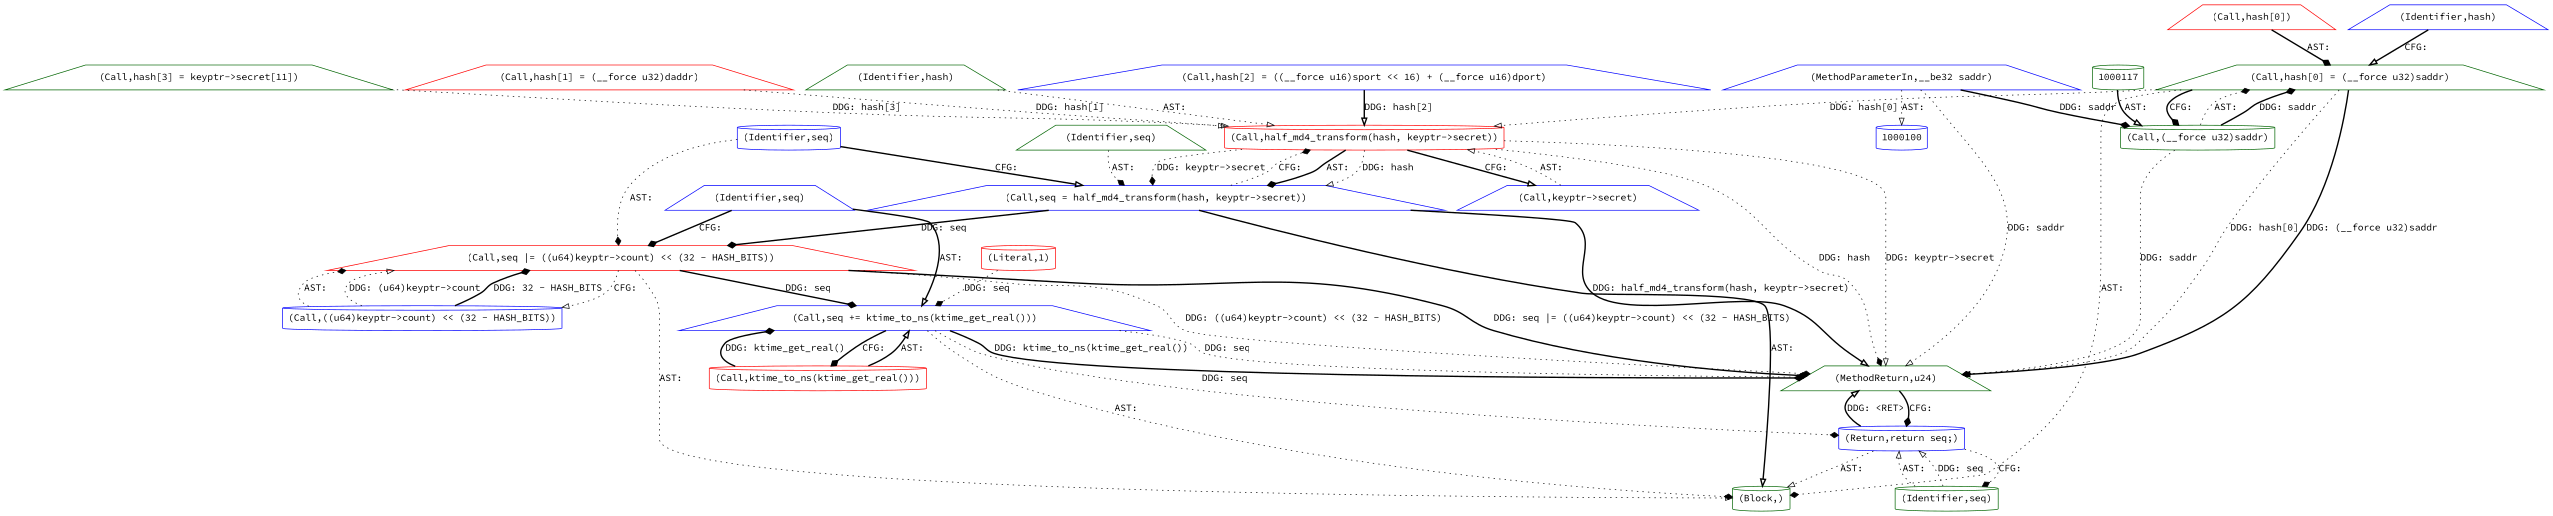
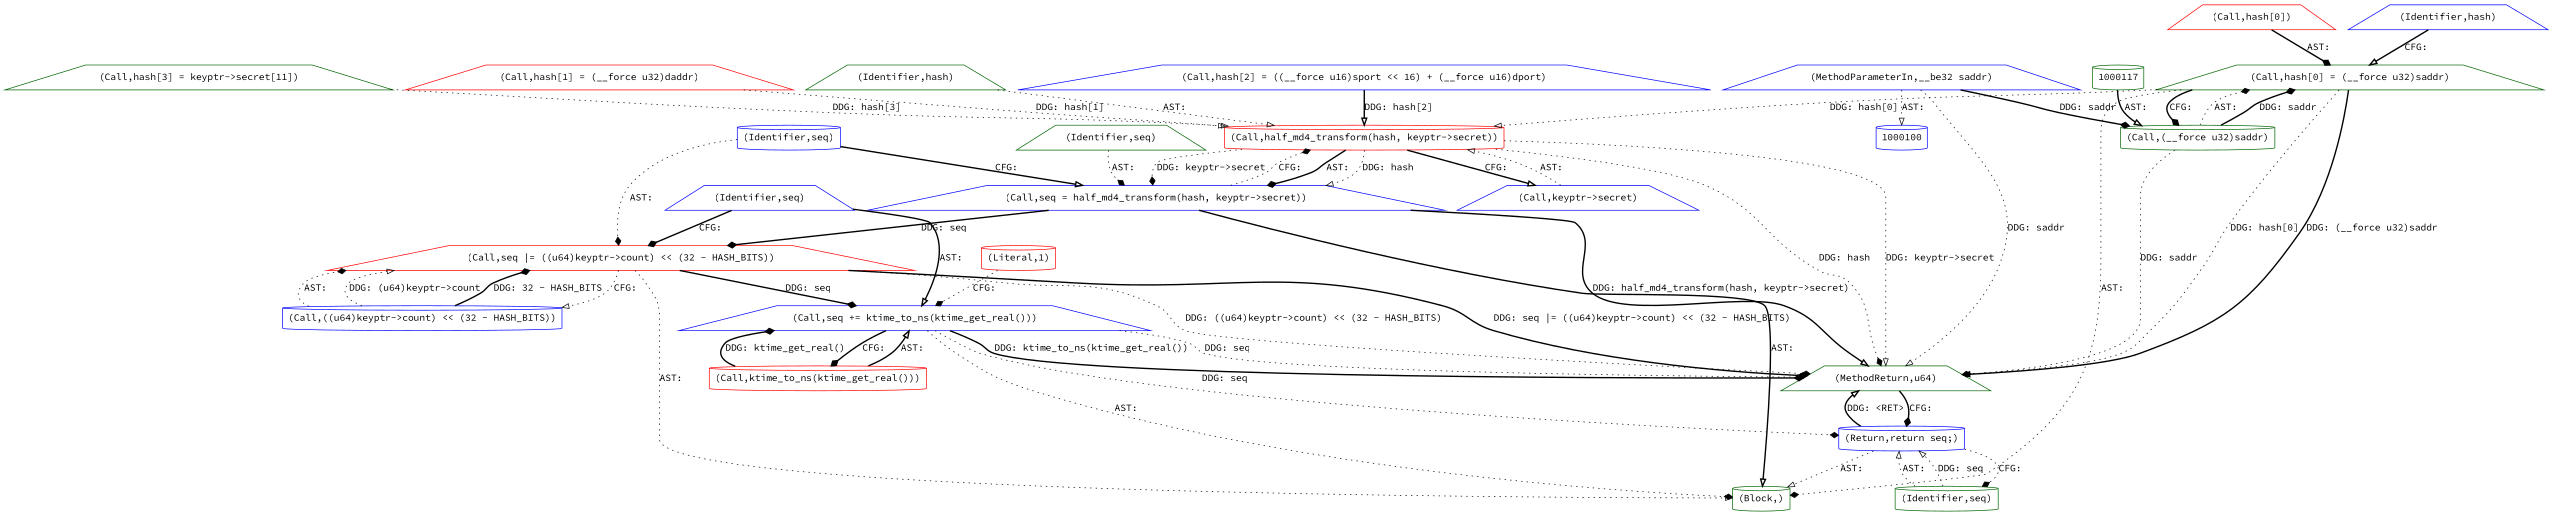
edge "(Literal,1)" -> "(Call,seq += ktime_to_ns(ktime_get_real()))": label "DDG: seq" -> "CFG: "
node "(MethodReturn,u24)": label "(MethodReturn,u24)" -> "(MethodReturn,u64)"
